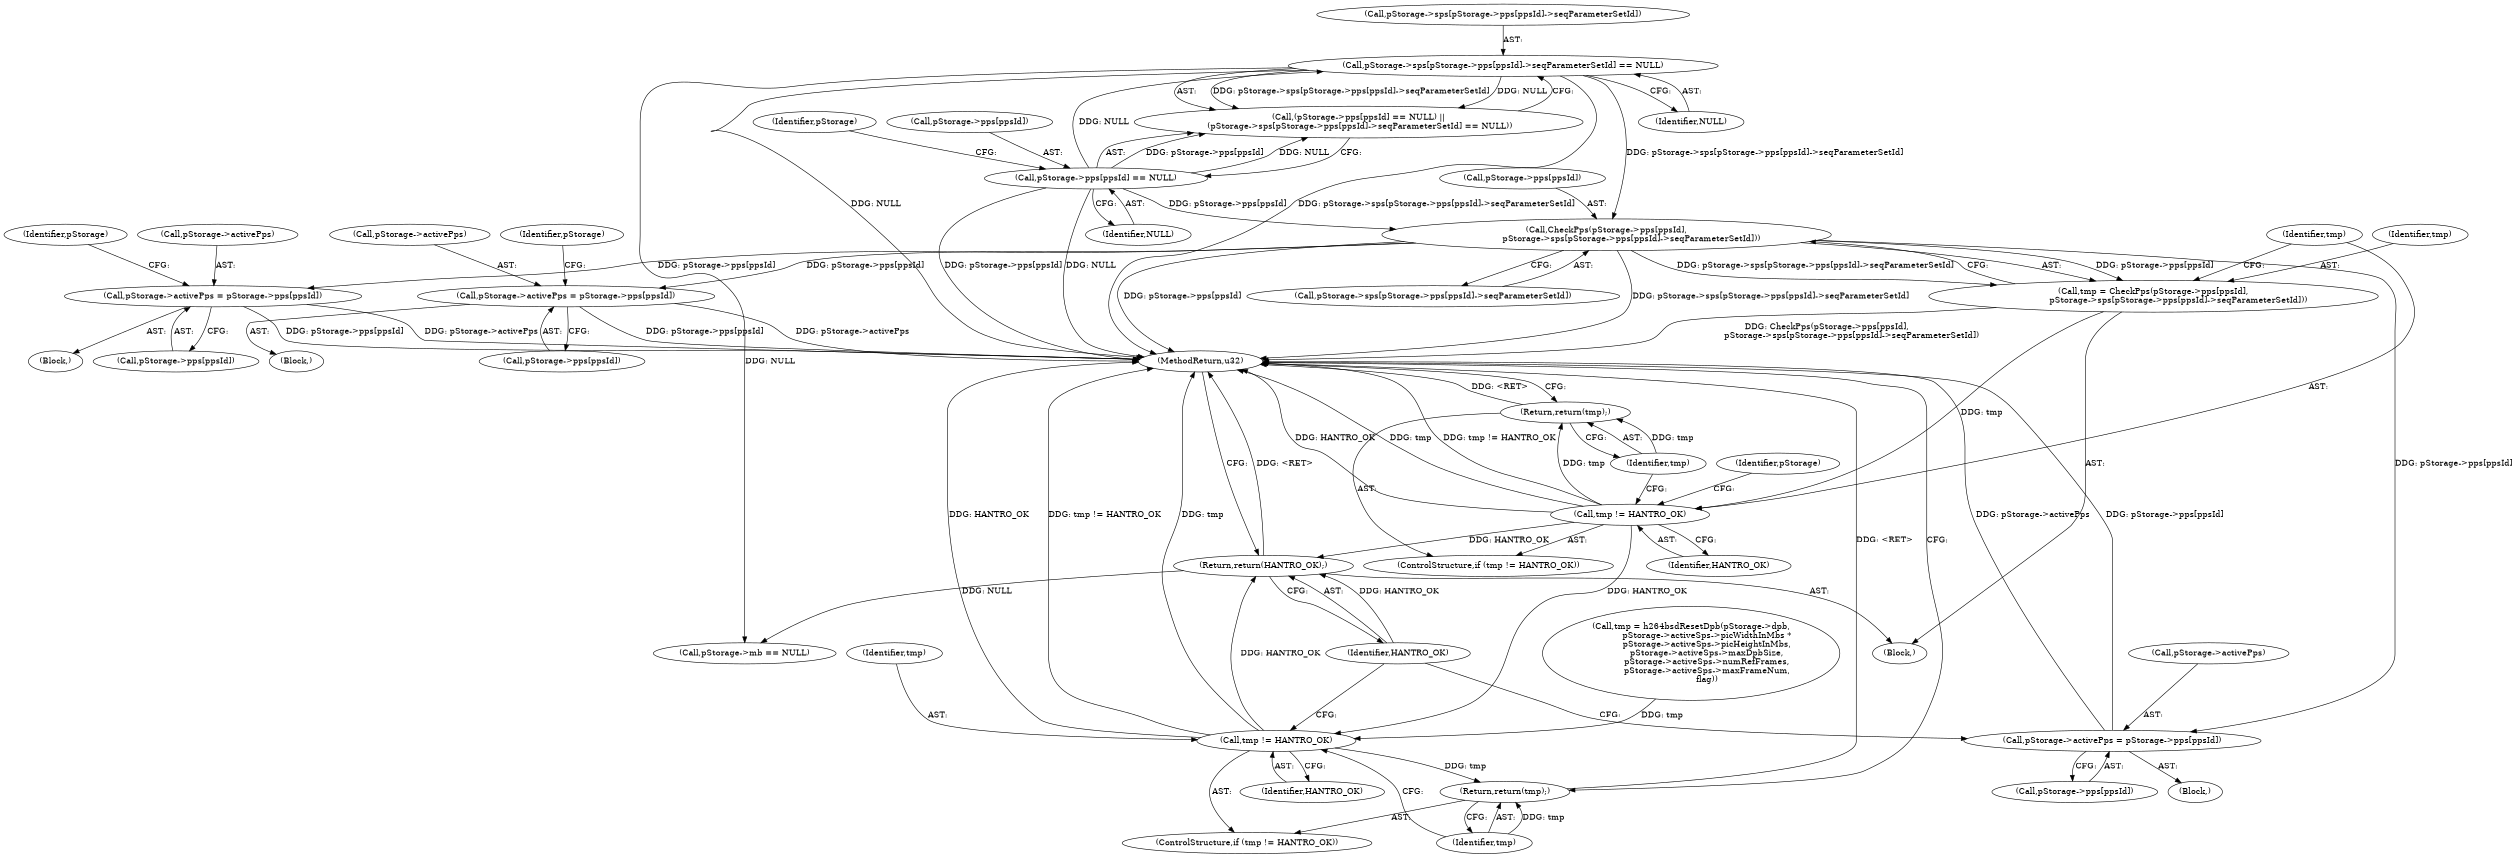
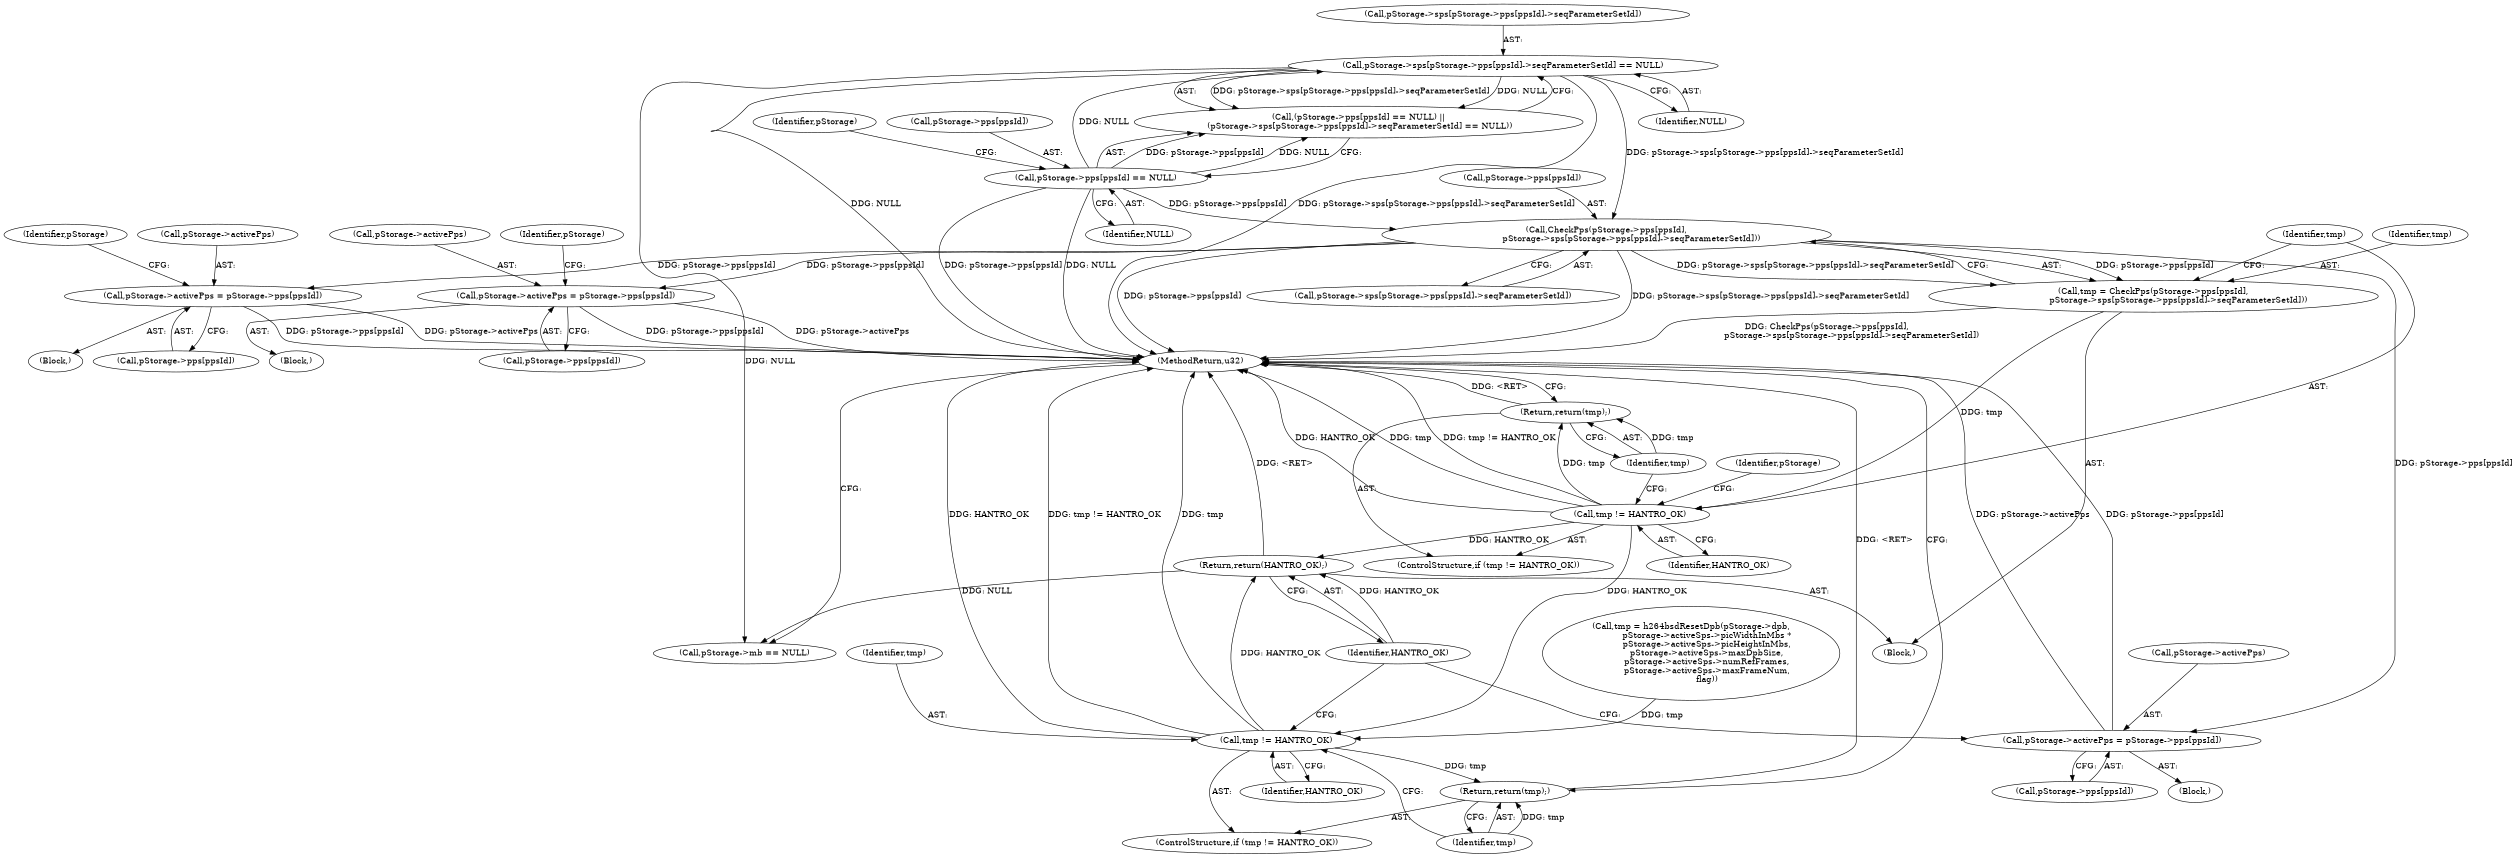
edge "(MethodReturn,u32)" -> "(Return,return(HANTRO_OK);)": now "(MethodReturn,u32)" -> "(Call,pStorage->mb == NULL)"
